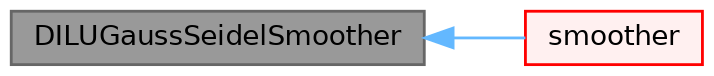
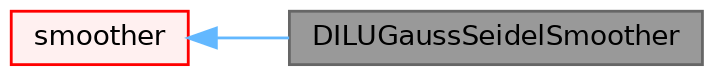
edge "smoother" -> "DILUGaussSeidelSmoother": reversed
